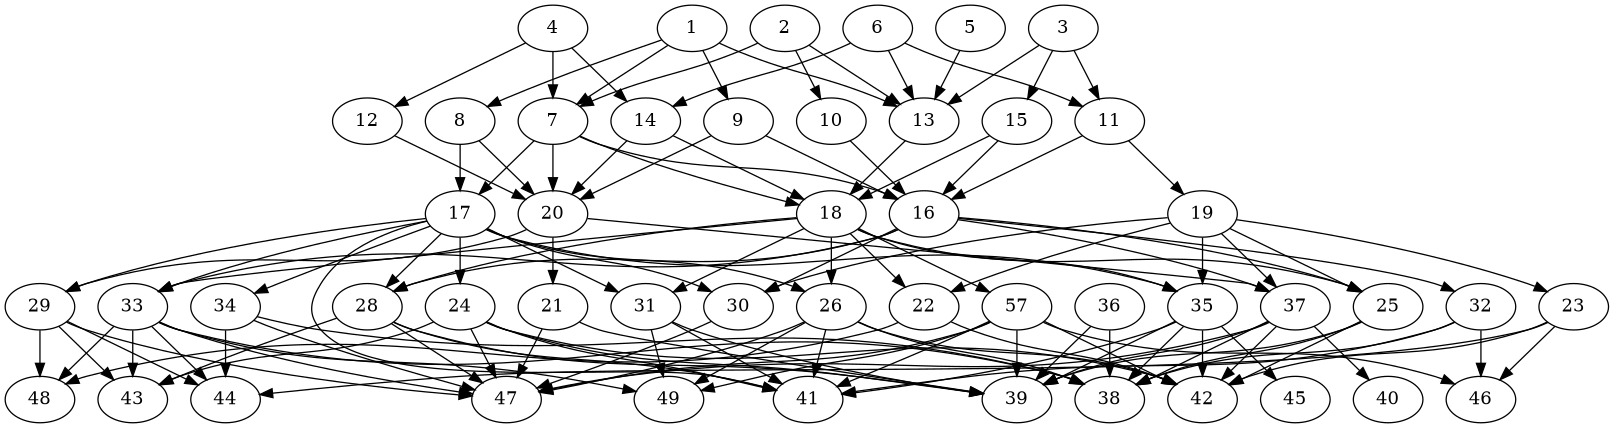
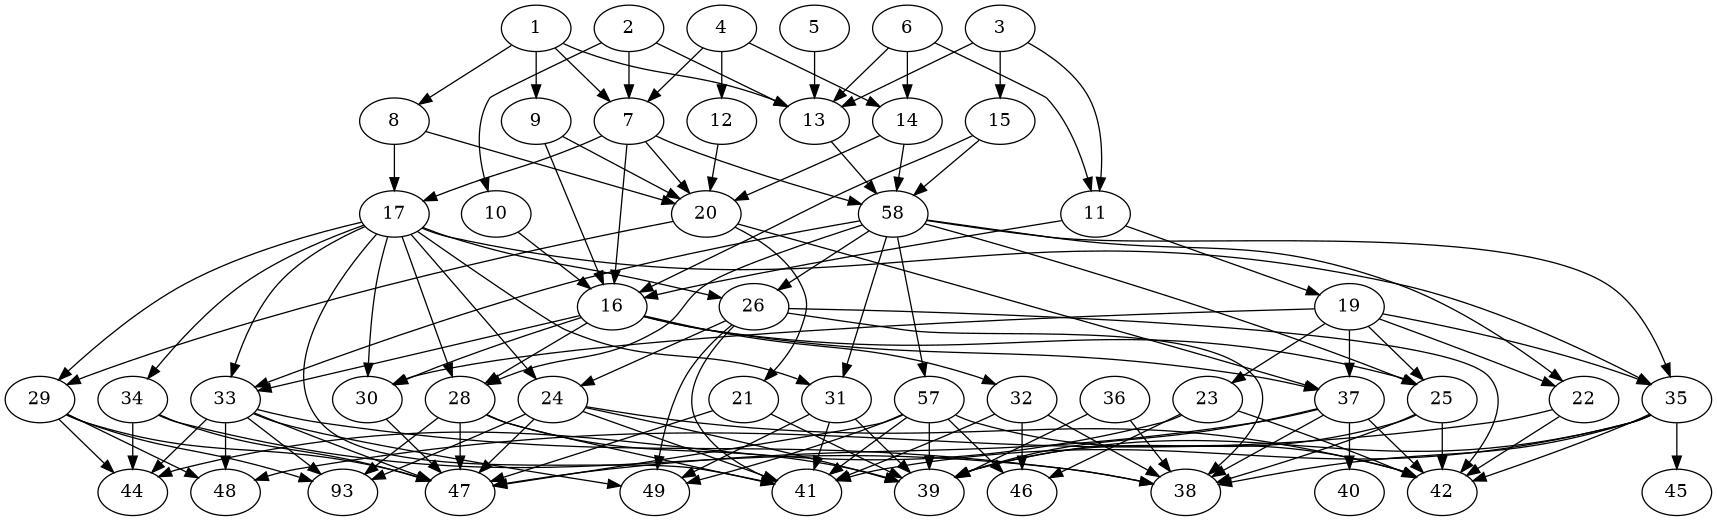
node "18": label "18" -> "58"
edge "26" -> "47": now "26" -> "24"
node "43": label "43" -> "93"
